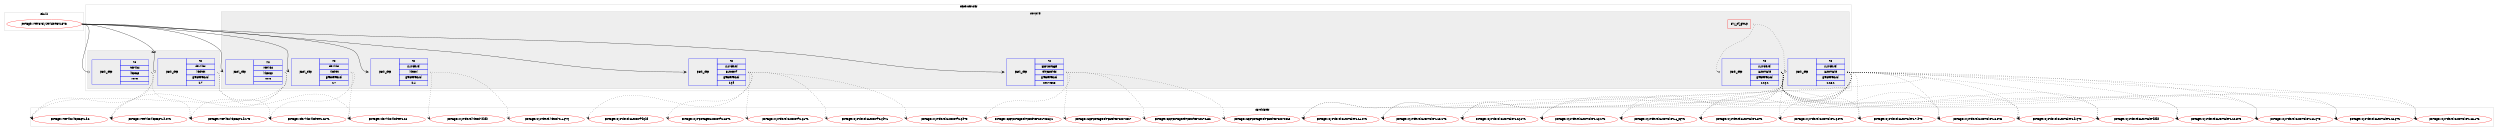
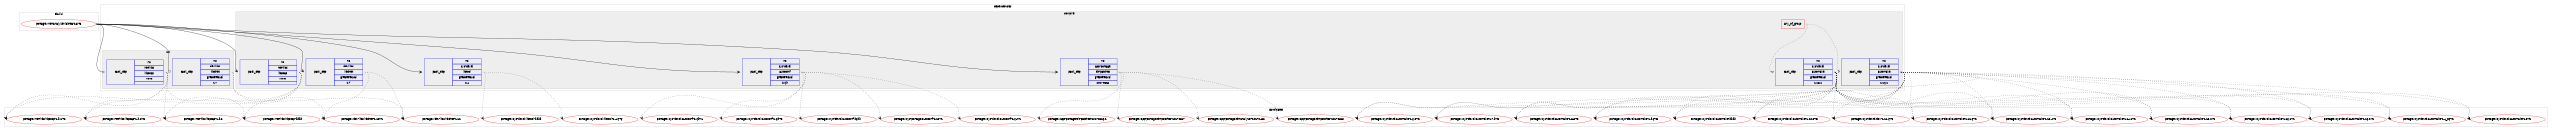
node "portage://net-libs/libpcap-9999": added
node "portage://app-portage/elt-patches-20170422": label "portage://app-portage/elt-patches-20170422" -> "portage://app-portage/elt-analyzer-20170422"
node "portage://sys-devel/automake-1.11.6-r3": label "portage://sys-devel/automake-1.11.6-r3" -> "portage://sys-devel/dev-1.11.6-r3"
